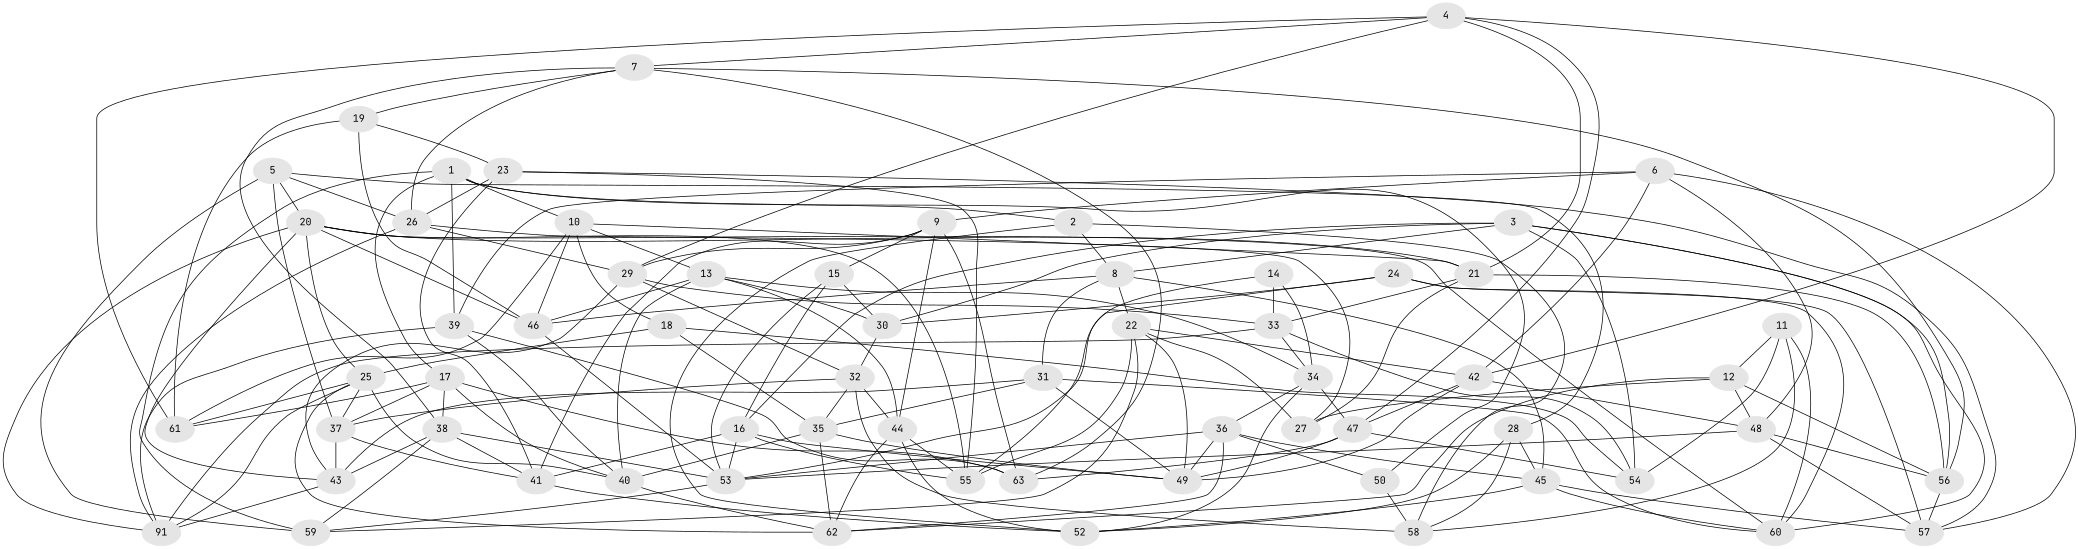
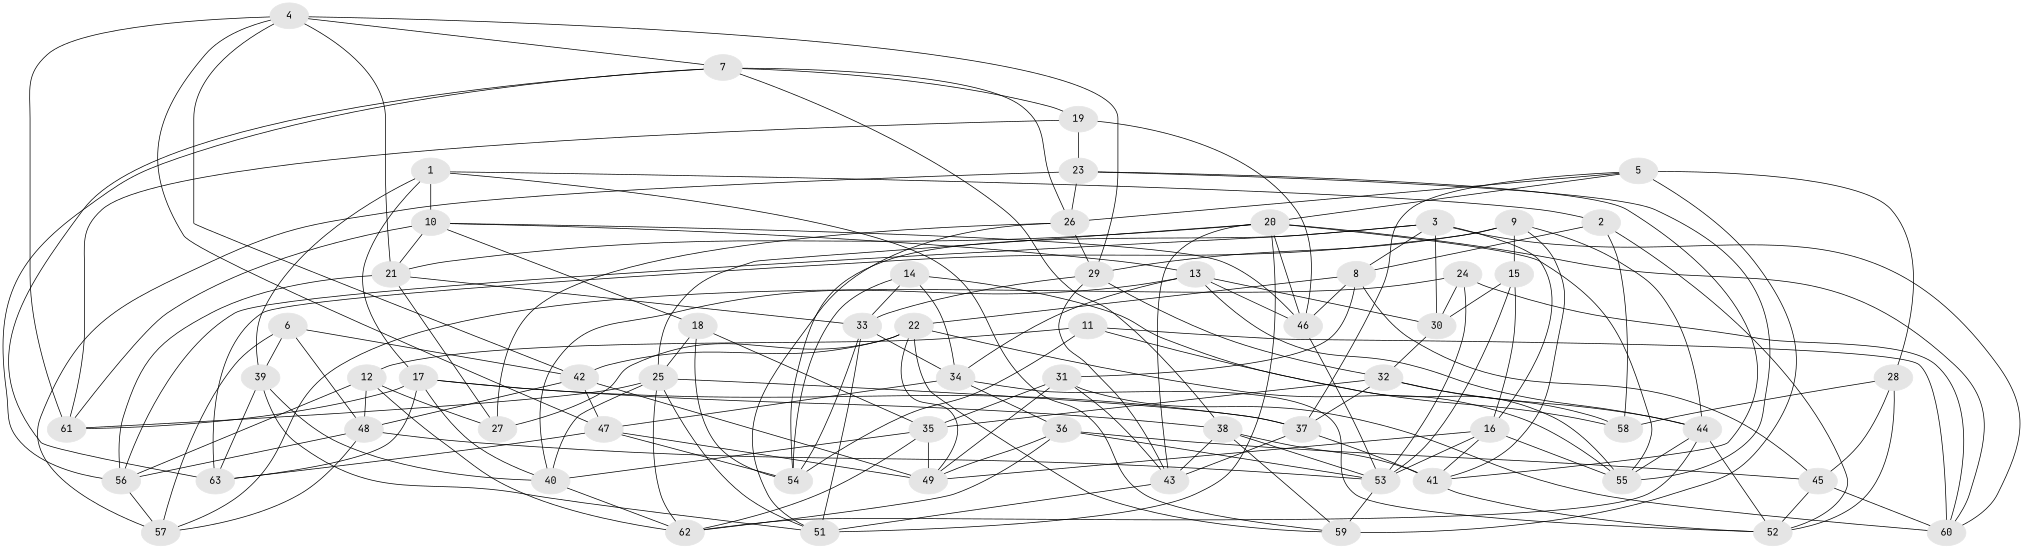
edge "6" -- "9": removed
edge "14" -- "54": added
node "50": removed
edge "45" -- "57": removed
node "91": label "91" -> "51"
